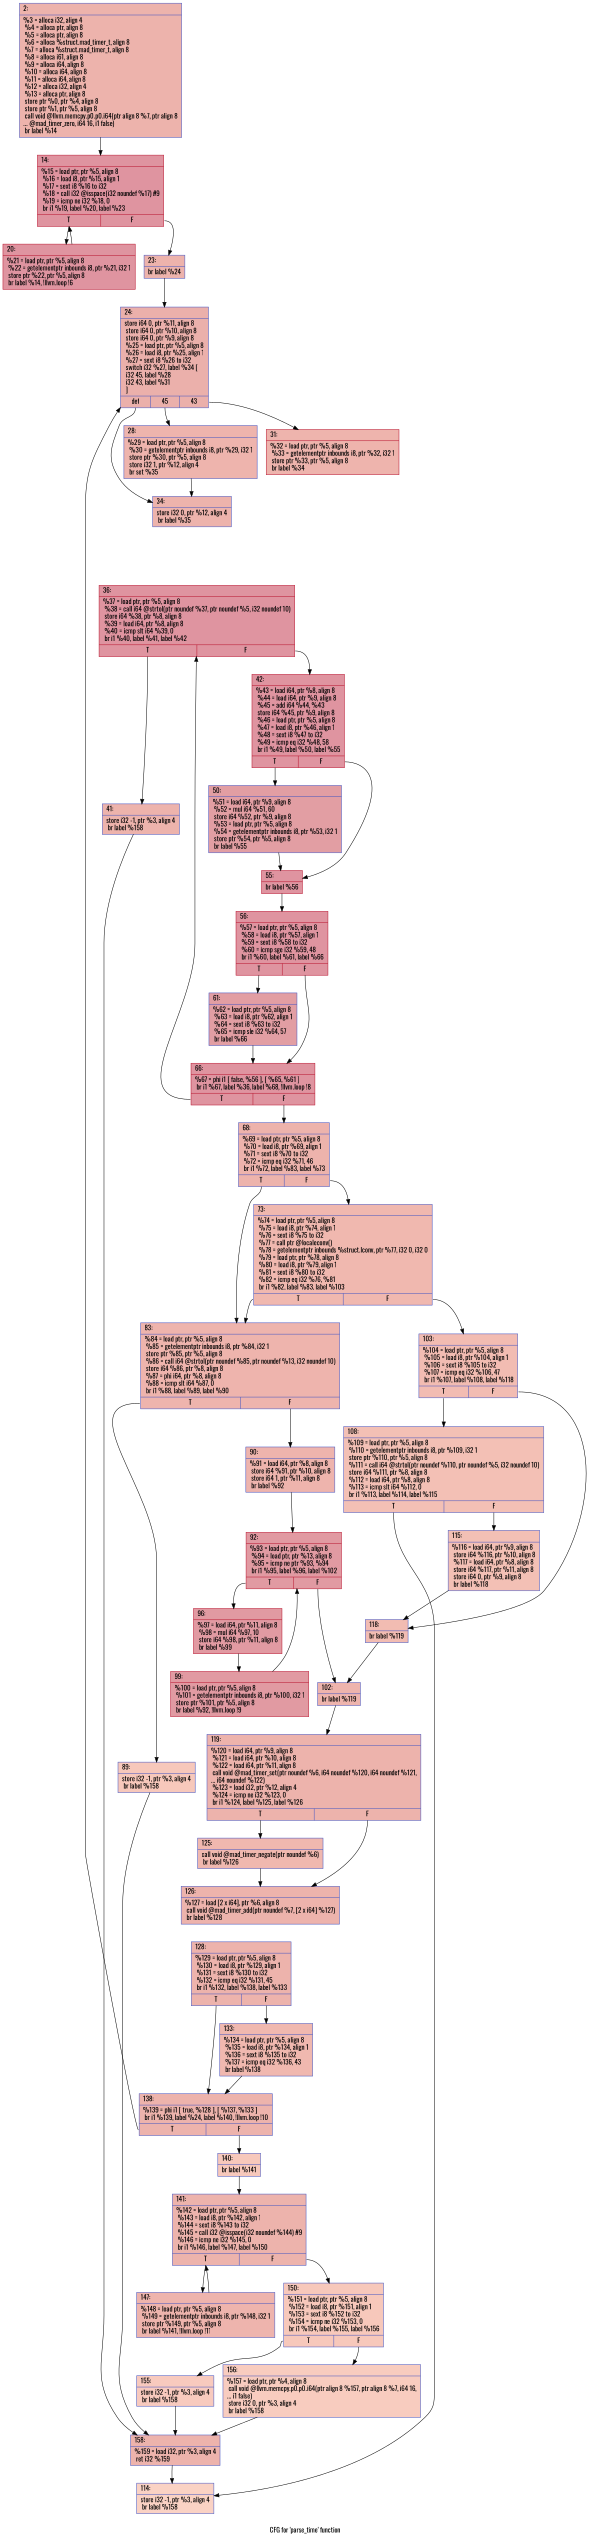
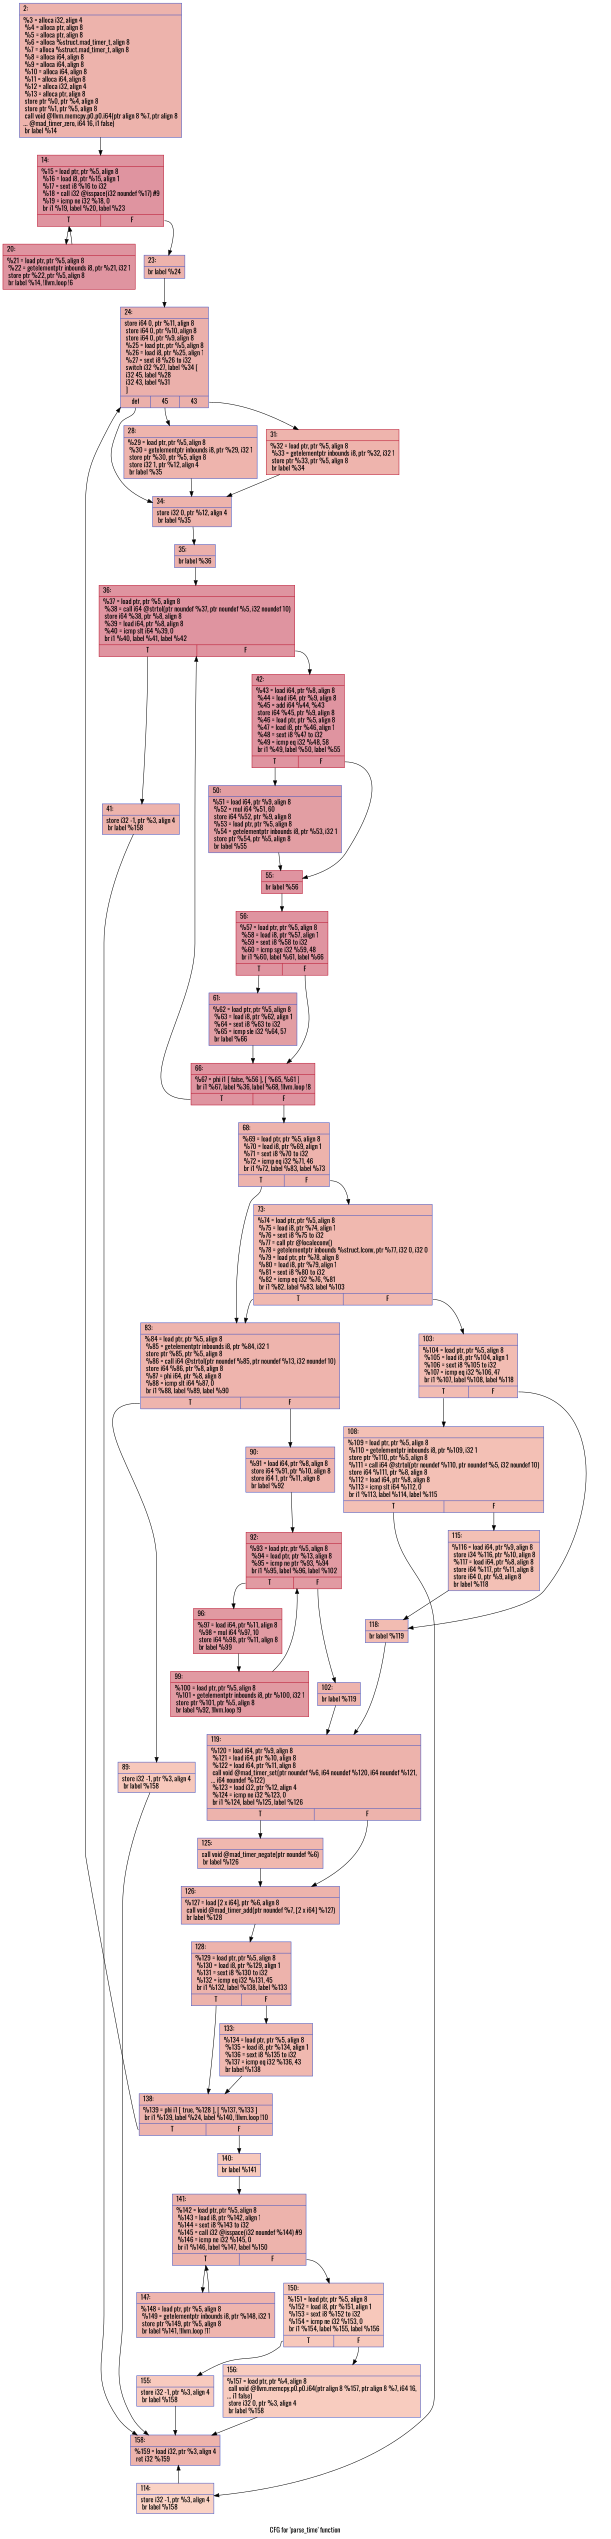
node "2:": text "%8 = alloca i61, align 8" -> "%8 = alloca i64, align 8"
node "28:": text "br set %35" -> "br label %35"
edge "31:" -> "34:": added
node "35:": added
node "115:": text "store i64 %116, ptr %10, align 8" -> "store i34 %116, ptr %10, align 8"
edge "118:" -> "102:": now "118:" -> "119:"
edge "126:" -> "128:": added
edge "158:" -> "114:": reversed
